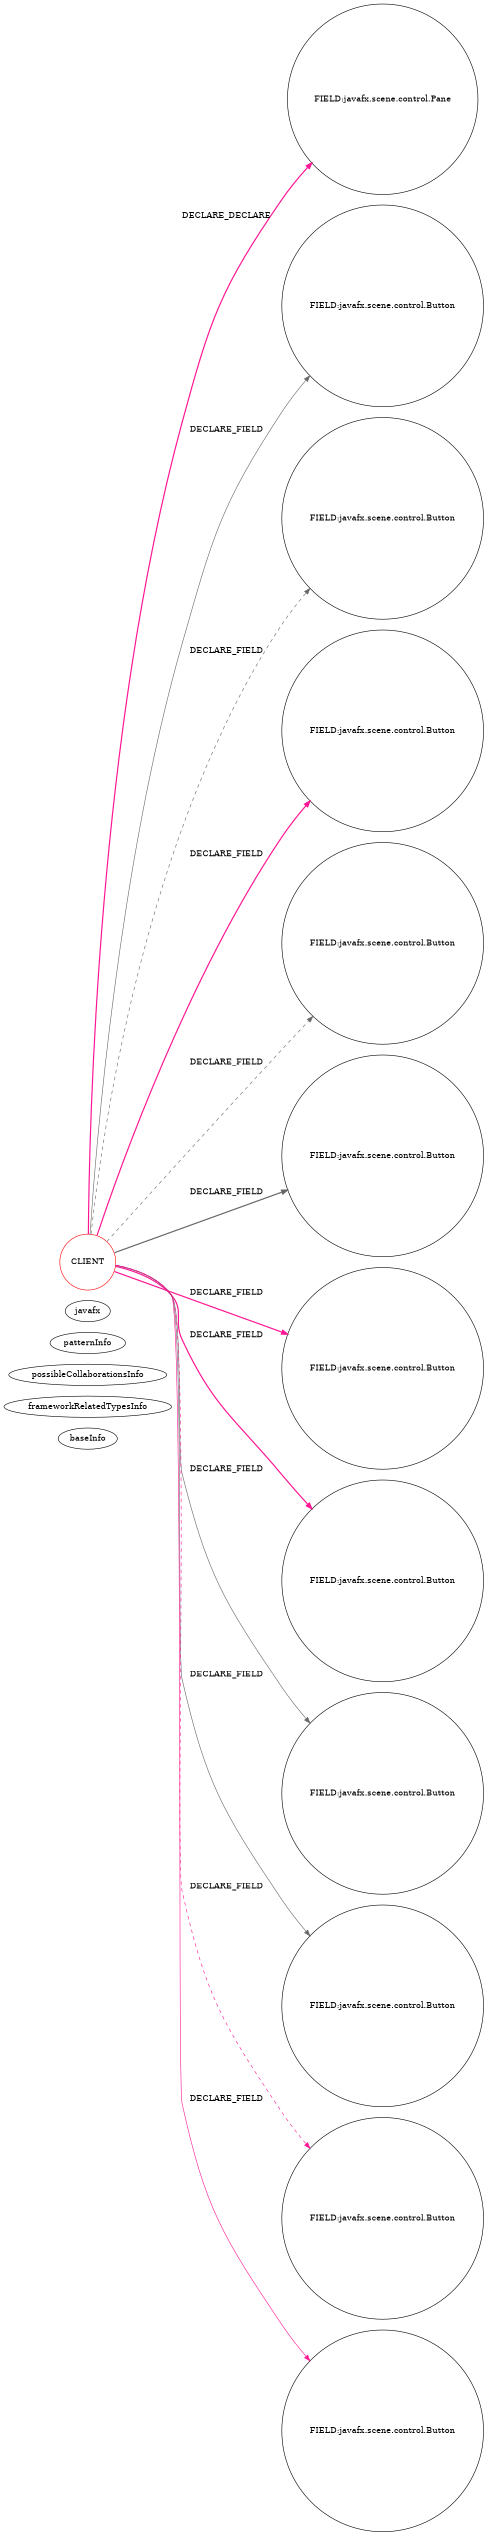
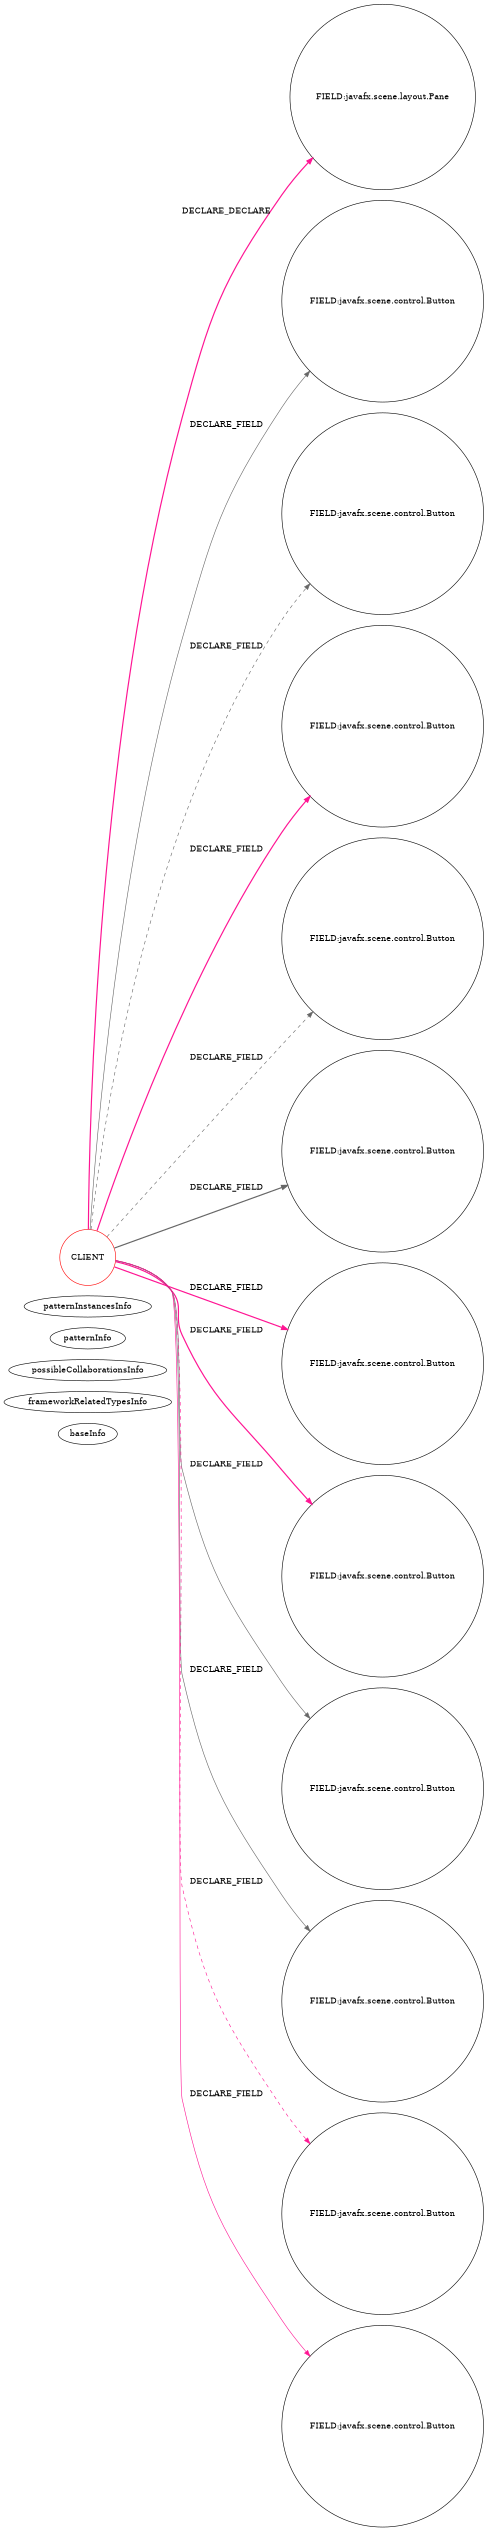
node "FIELD:javafx.scene.control.Pane": label "FIELD:javafx.scene.control.Pane" -> "FIELD:javafx.scene.layout.Pane"
node "javafx": label "javafx" -> "patternInstancesInfo"
